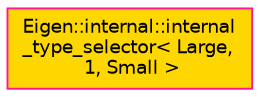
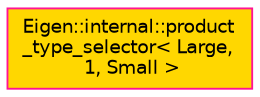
node "Eigen::internal::internal _type_selector< Large, 1, Small >": label "Eigen::internal::internal _type_selector< Large, 1, Small >" -> "Eigen::internal::product _type_selector< Large, 1, Small >"
